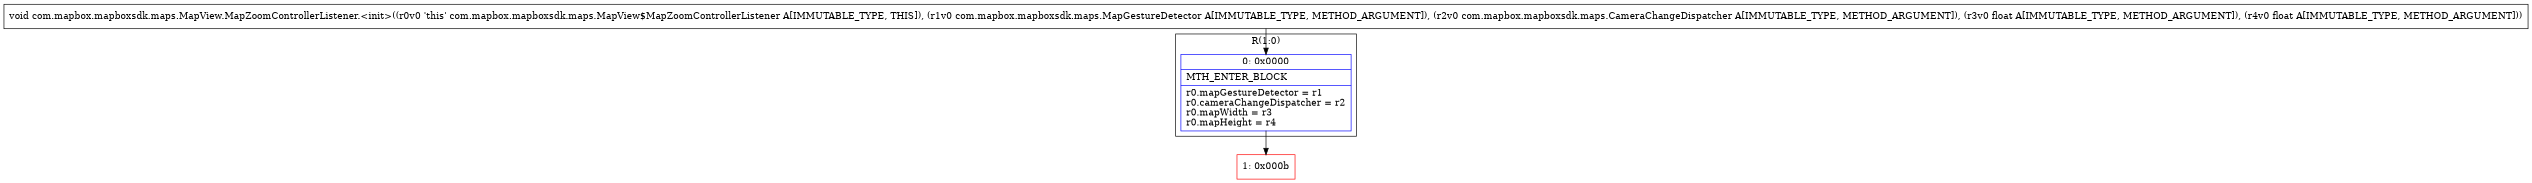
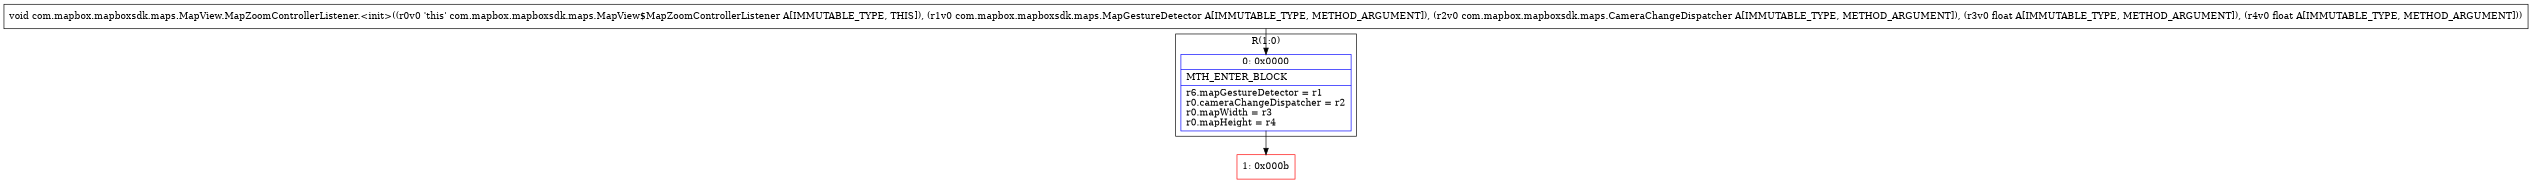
node "0: 0x0000": text "r0.mapGestureDetector = r1" -> "r6.mapGestureDetector = r1"
